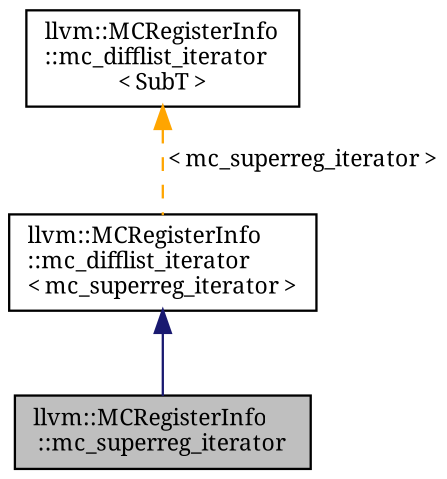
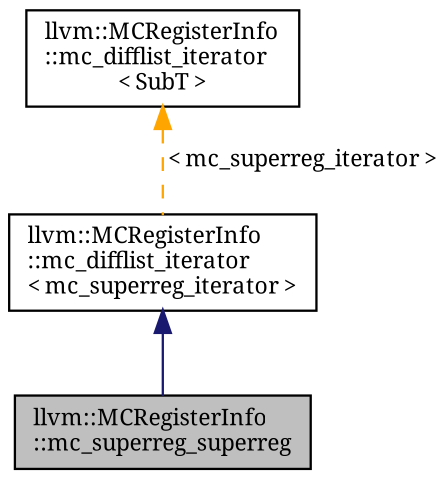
node "llvm::MCRegisterInfo ::mc_superreg_iterator": label "llvm::MCRegisterInfo ::mc_superreg_iterator" -> "llvm::MCRegisterInfo ::mc_superreg_superreg"
